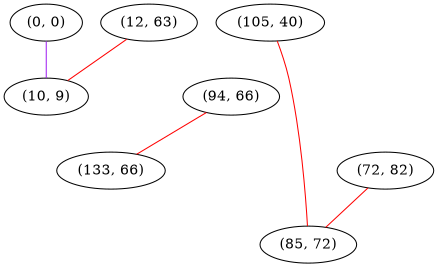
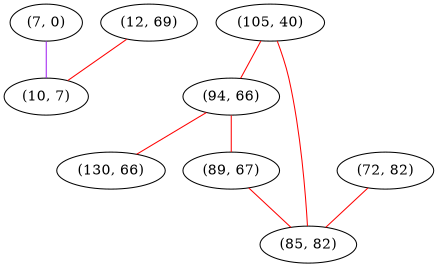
node "(0, 0)": label "(0, 0)" -> "(7, 0)"
node "(12, 63)": label "(12, 63)" -> "(12, 69)"
edge "(105, 40)" -- "(94, 66)": added
node "(10, 9)": label "(10, 9)" -> "(10, 7)"
node "(133, 66)": label "(133, 66)" -> "(130, 66)"
node "(89, 67)": added
node "(85, 72)": label "(85, 72)" -> "(85, 82)"
